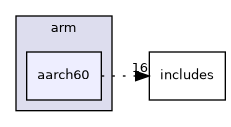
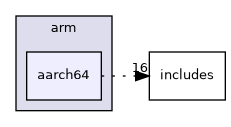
node "aarch60": label "aarch60" -> "aarch64"
